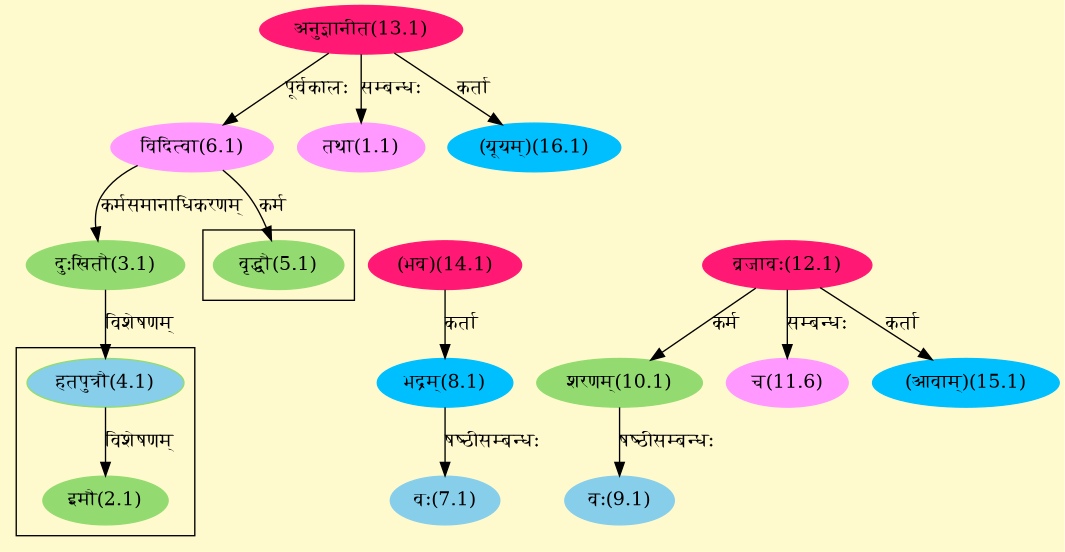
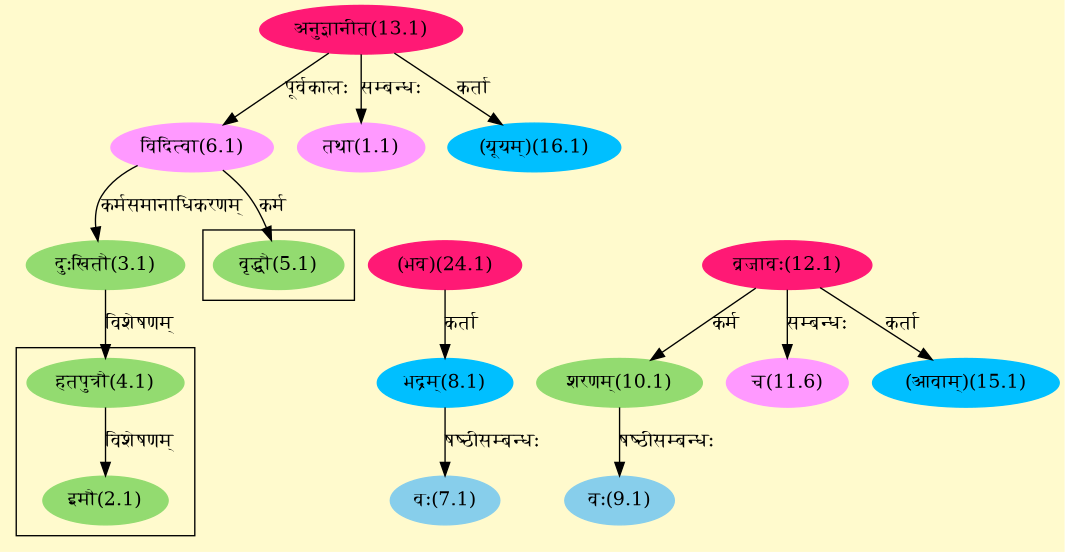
node "(भव)(14.1)": label "(भव)(14.1)" -> "(भव)(24.1)"
node "हतपुत्रौ(4.1)": fillcolor #87ceeb -> #93db70
